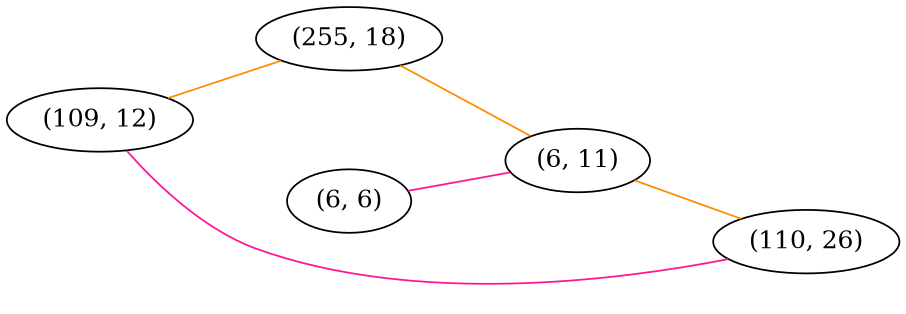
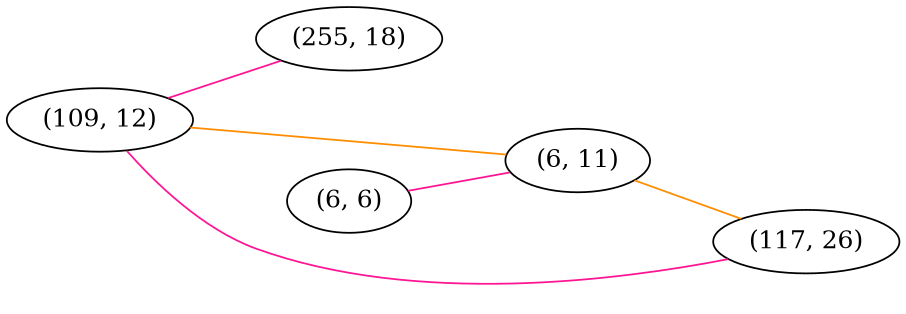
edge "(255, 18)" -- "(109, 12)": color darkorange -> deeppink
edge "(255, 18)" -- "(6, 11)": now "(109, 12)" -- "(6, 11)"
node "(110, 26)": label "(110, 26)" -> "(117, 26)"
